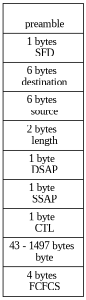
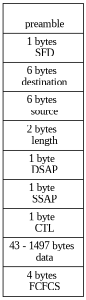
node "preamble": text "byte" -> "data"
